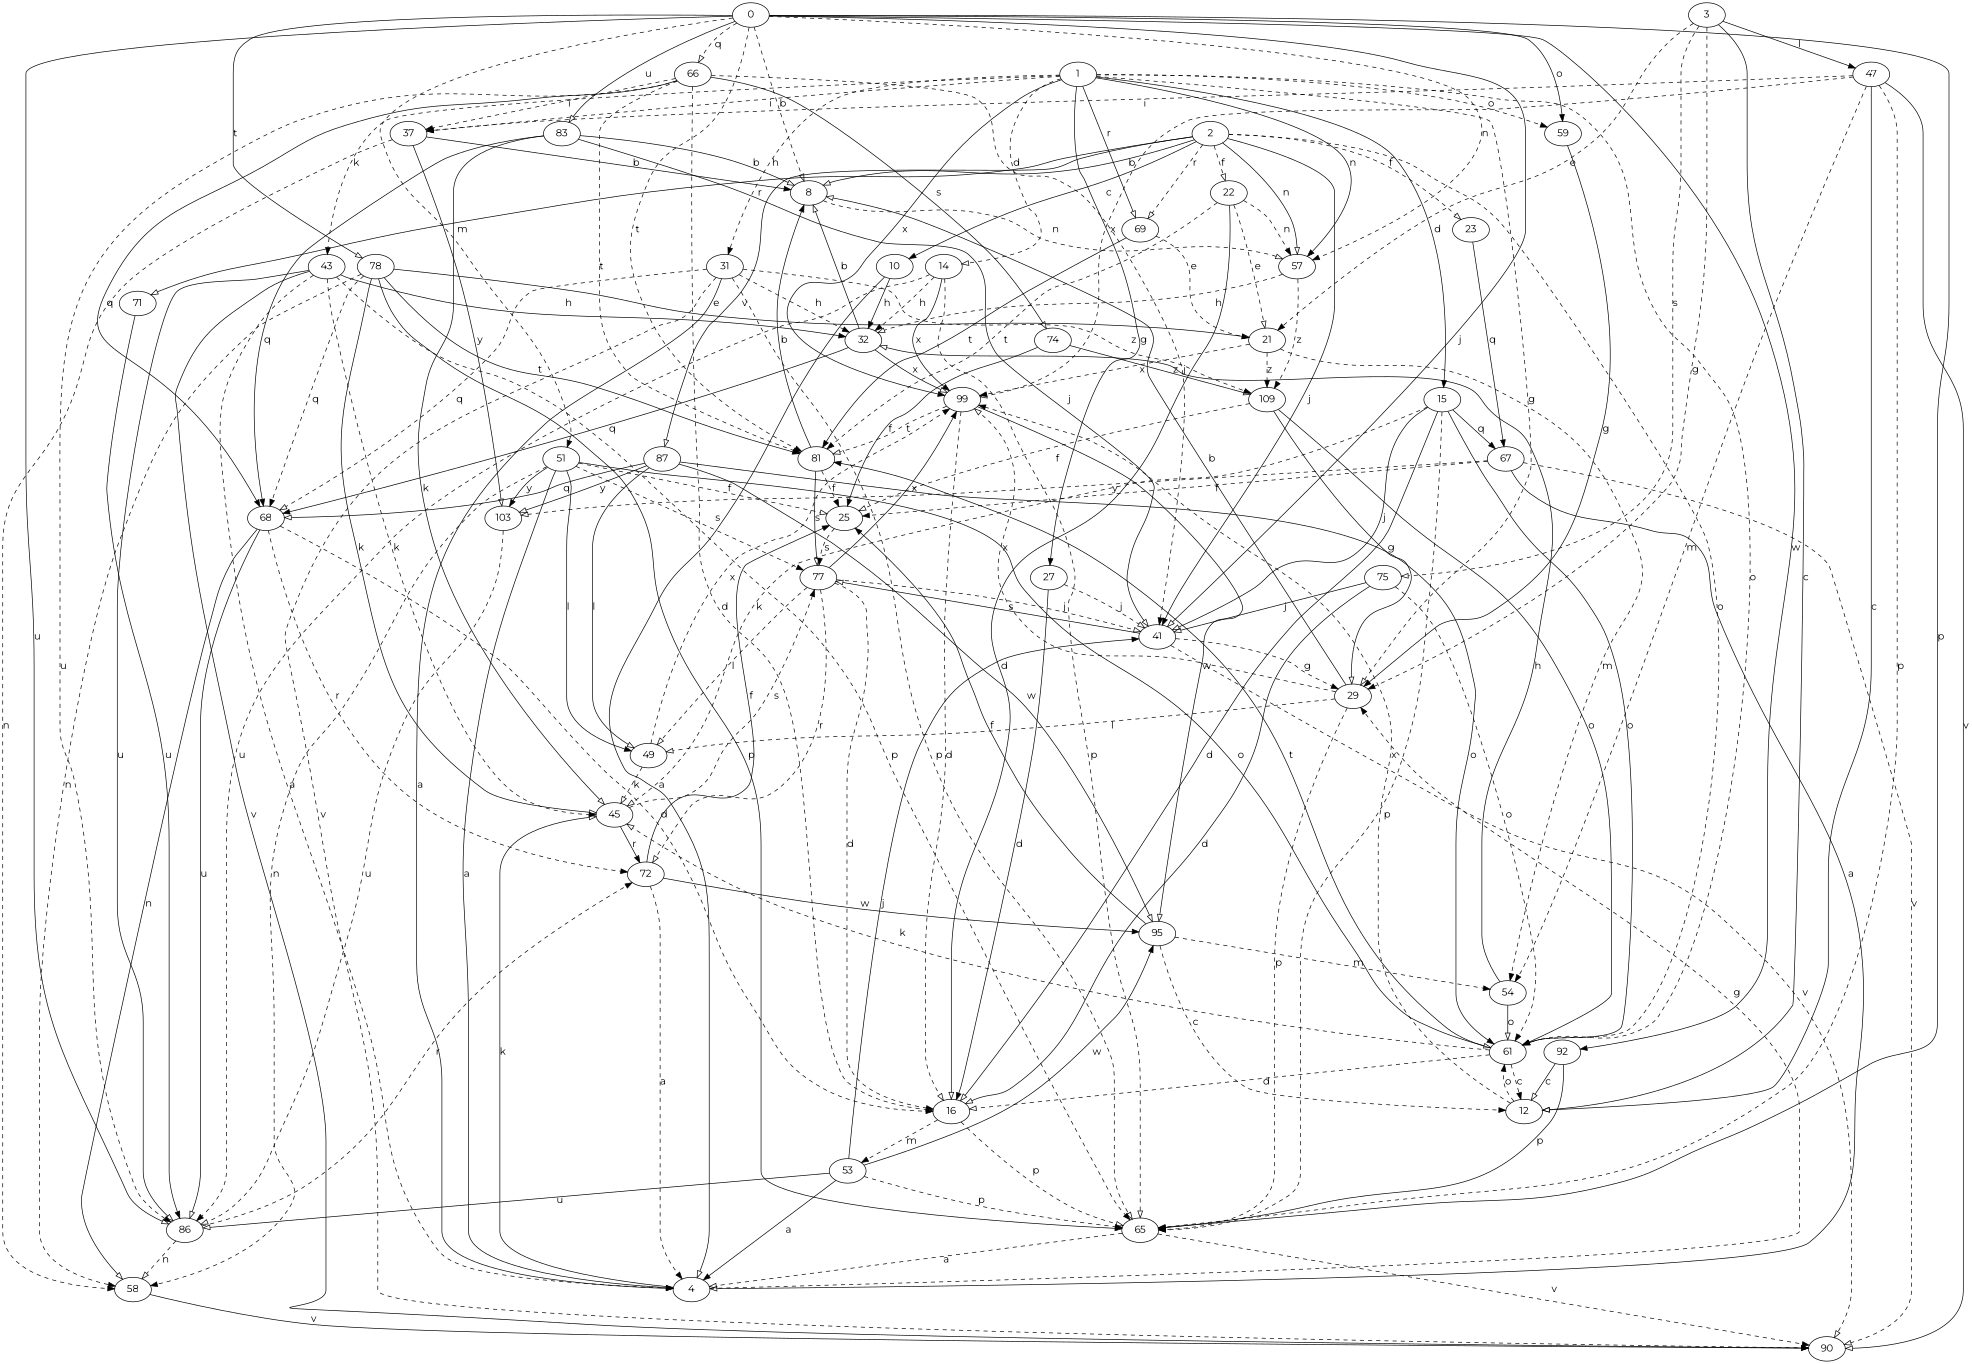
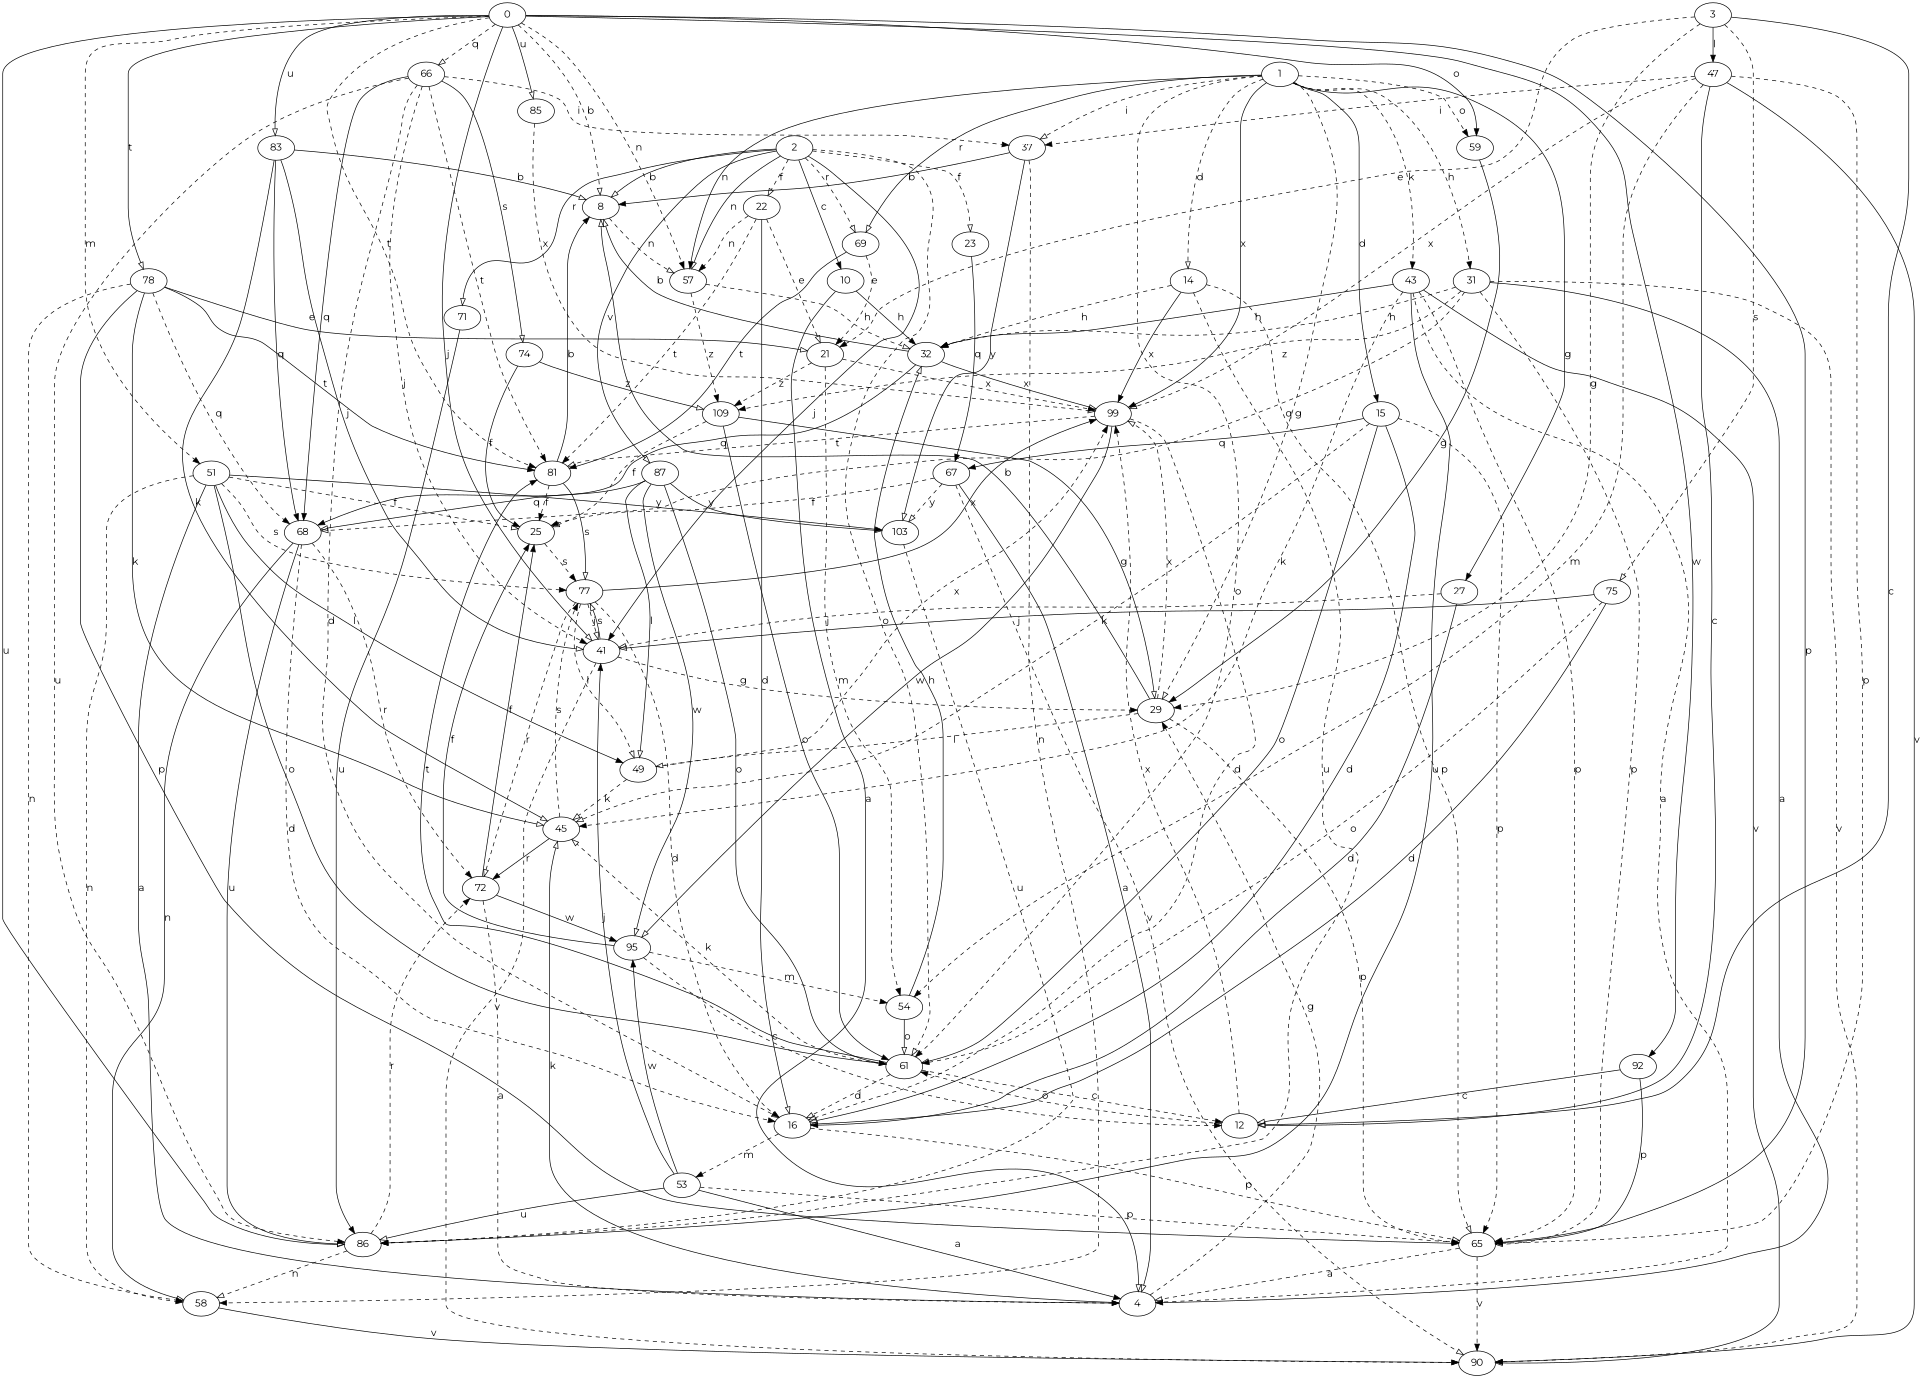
node "85": added
edge "15" -> "41": removed, label "j"
